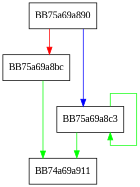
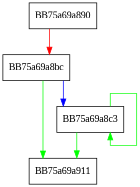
edge "BB75a69a890" -> "BB75a69a8c3": now "BB75a69a8bc" -> "BB75a69a8c3"
node "BB74a69a911": label "BB74a69a911" -> "BB75a69a911"
